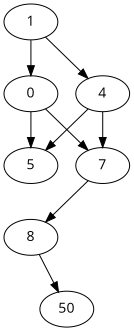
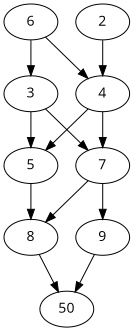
node "1": label "1" -> "6"
node "2": added
node "0": label "0" -> "3"
edge "5" -> "8": added
node "9": added
